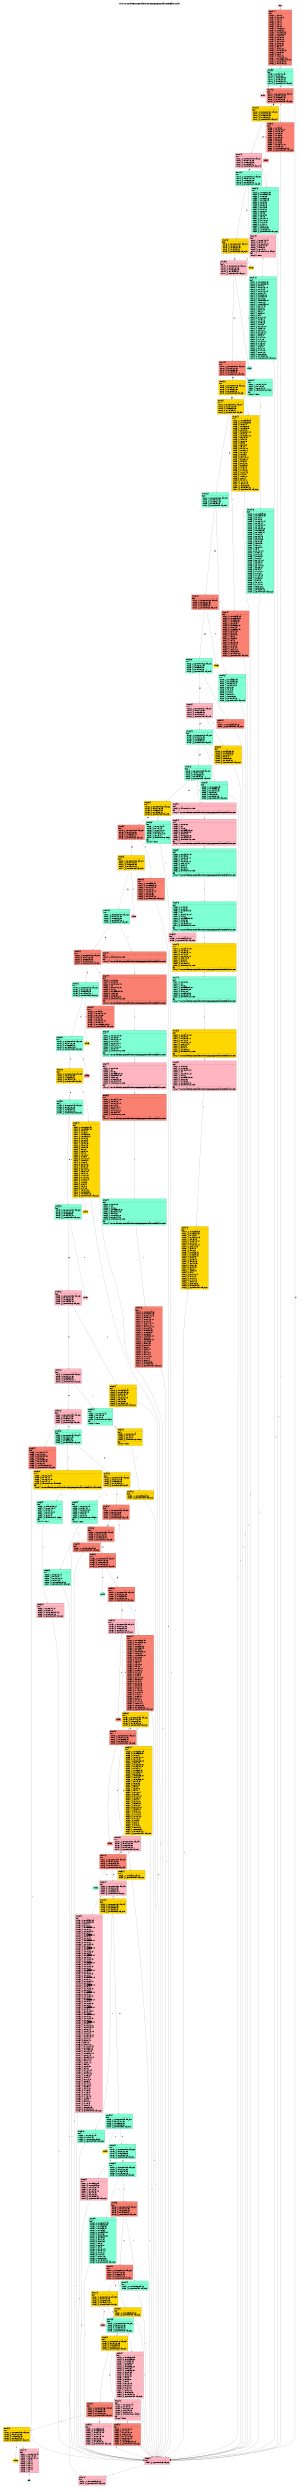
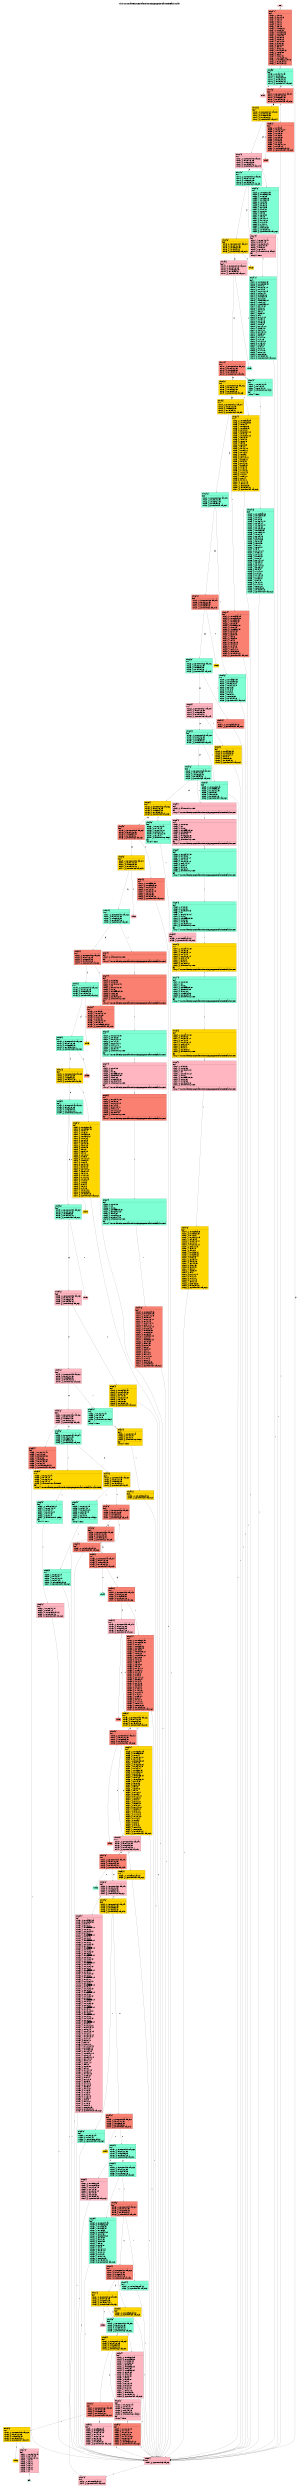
node "Entry": label "Entry" -> "Users"
node "0x401b9b [28]": fillcolor aquamarine -> salmon
